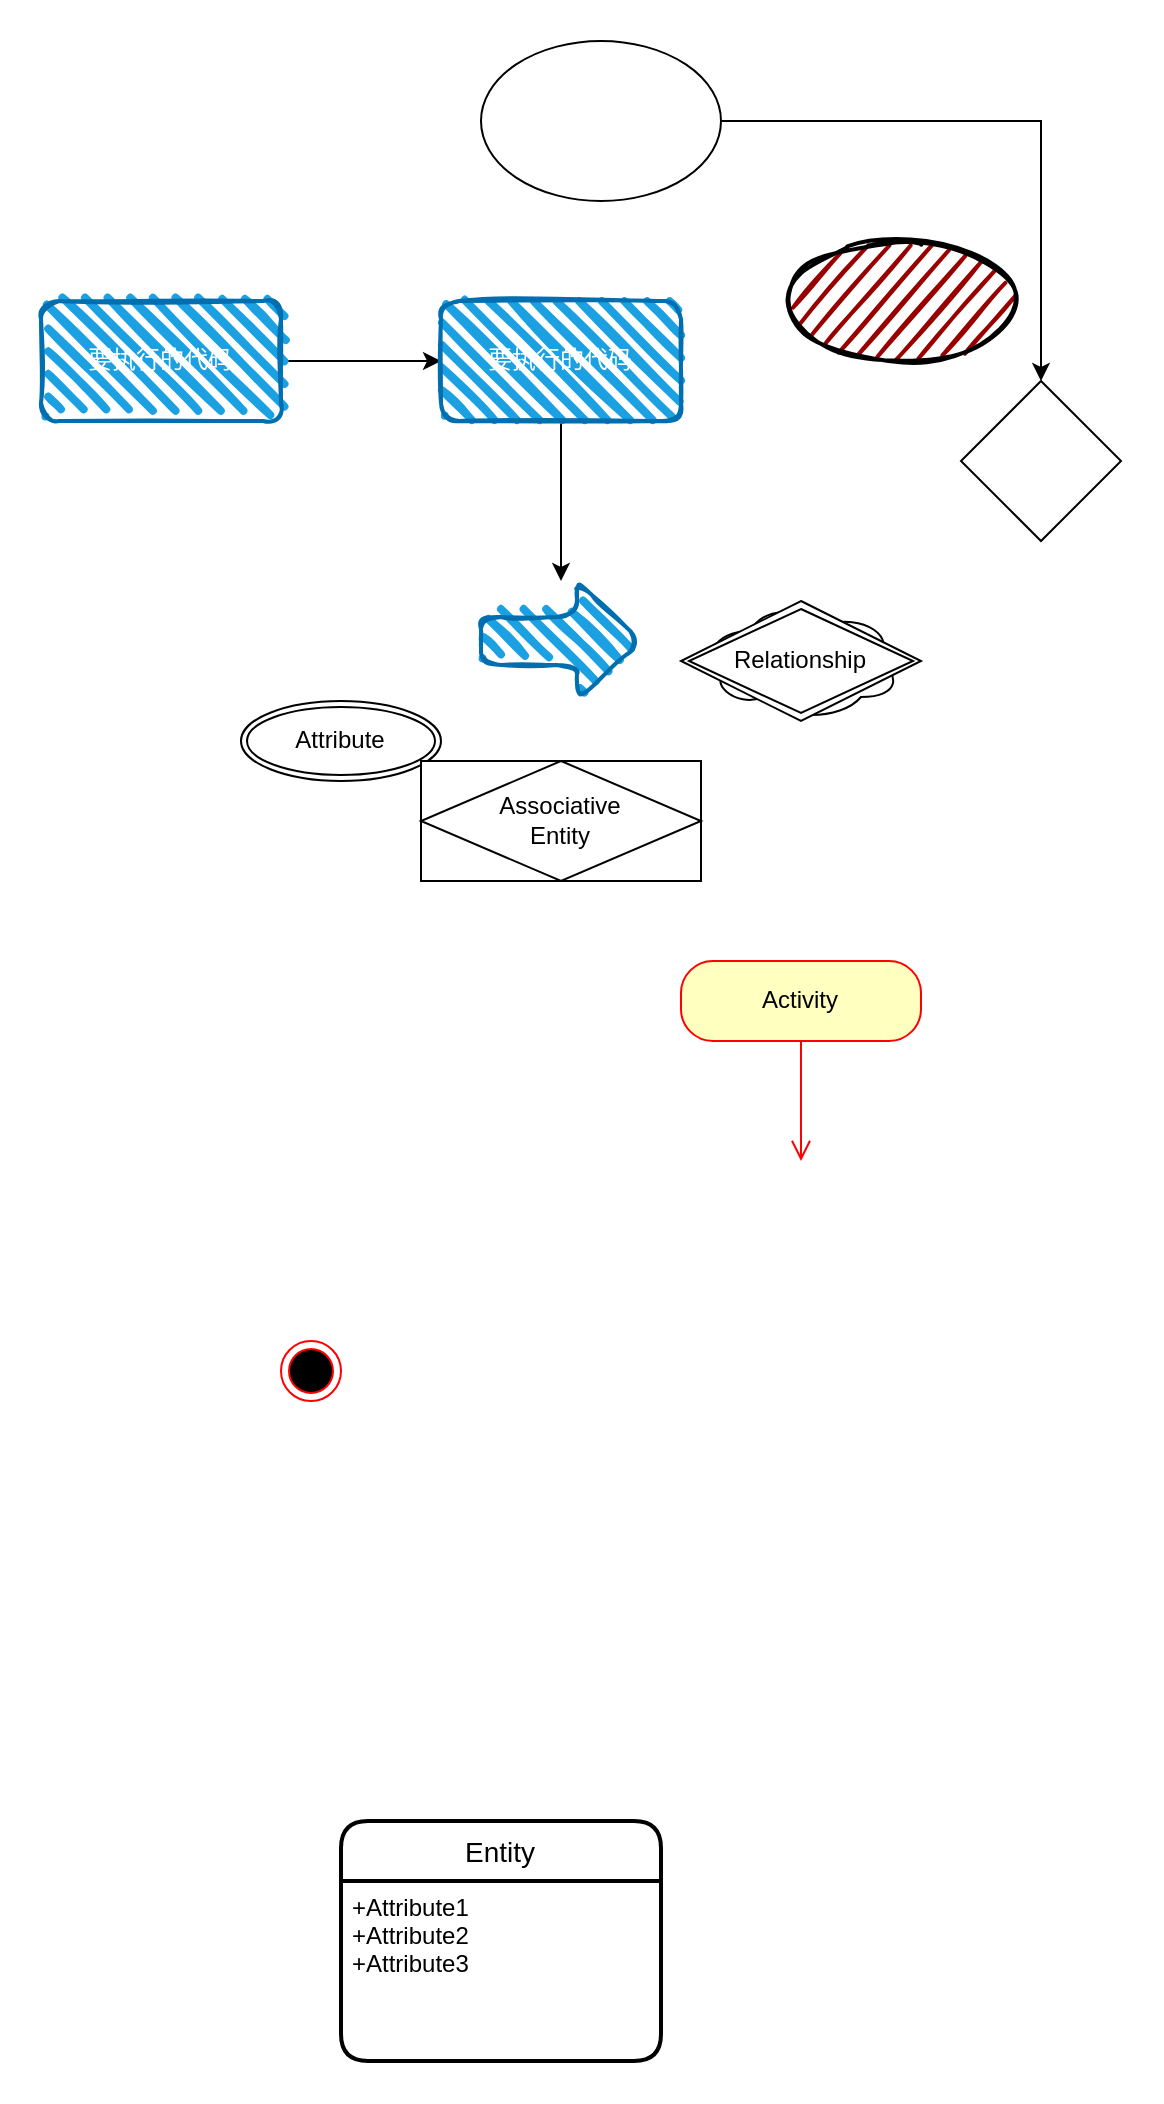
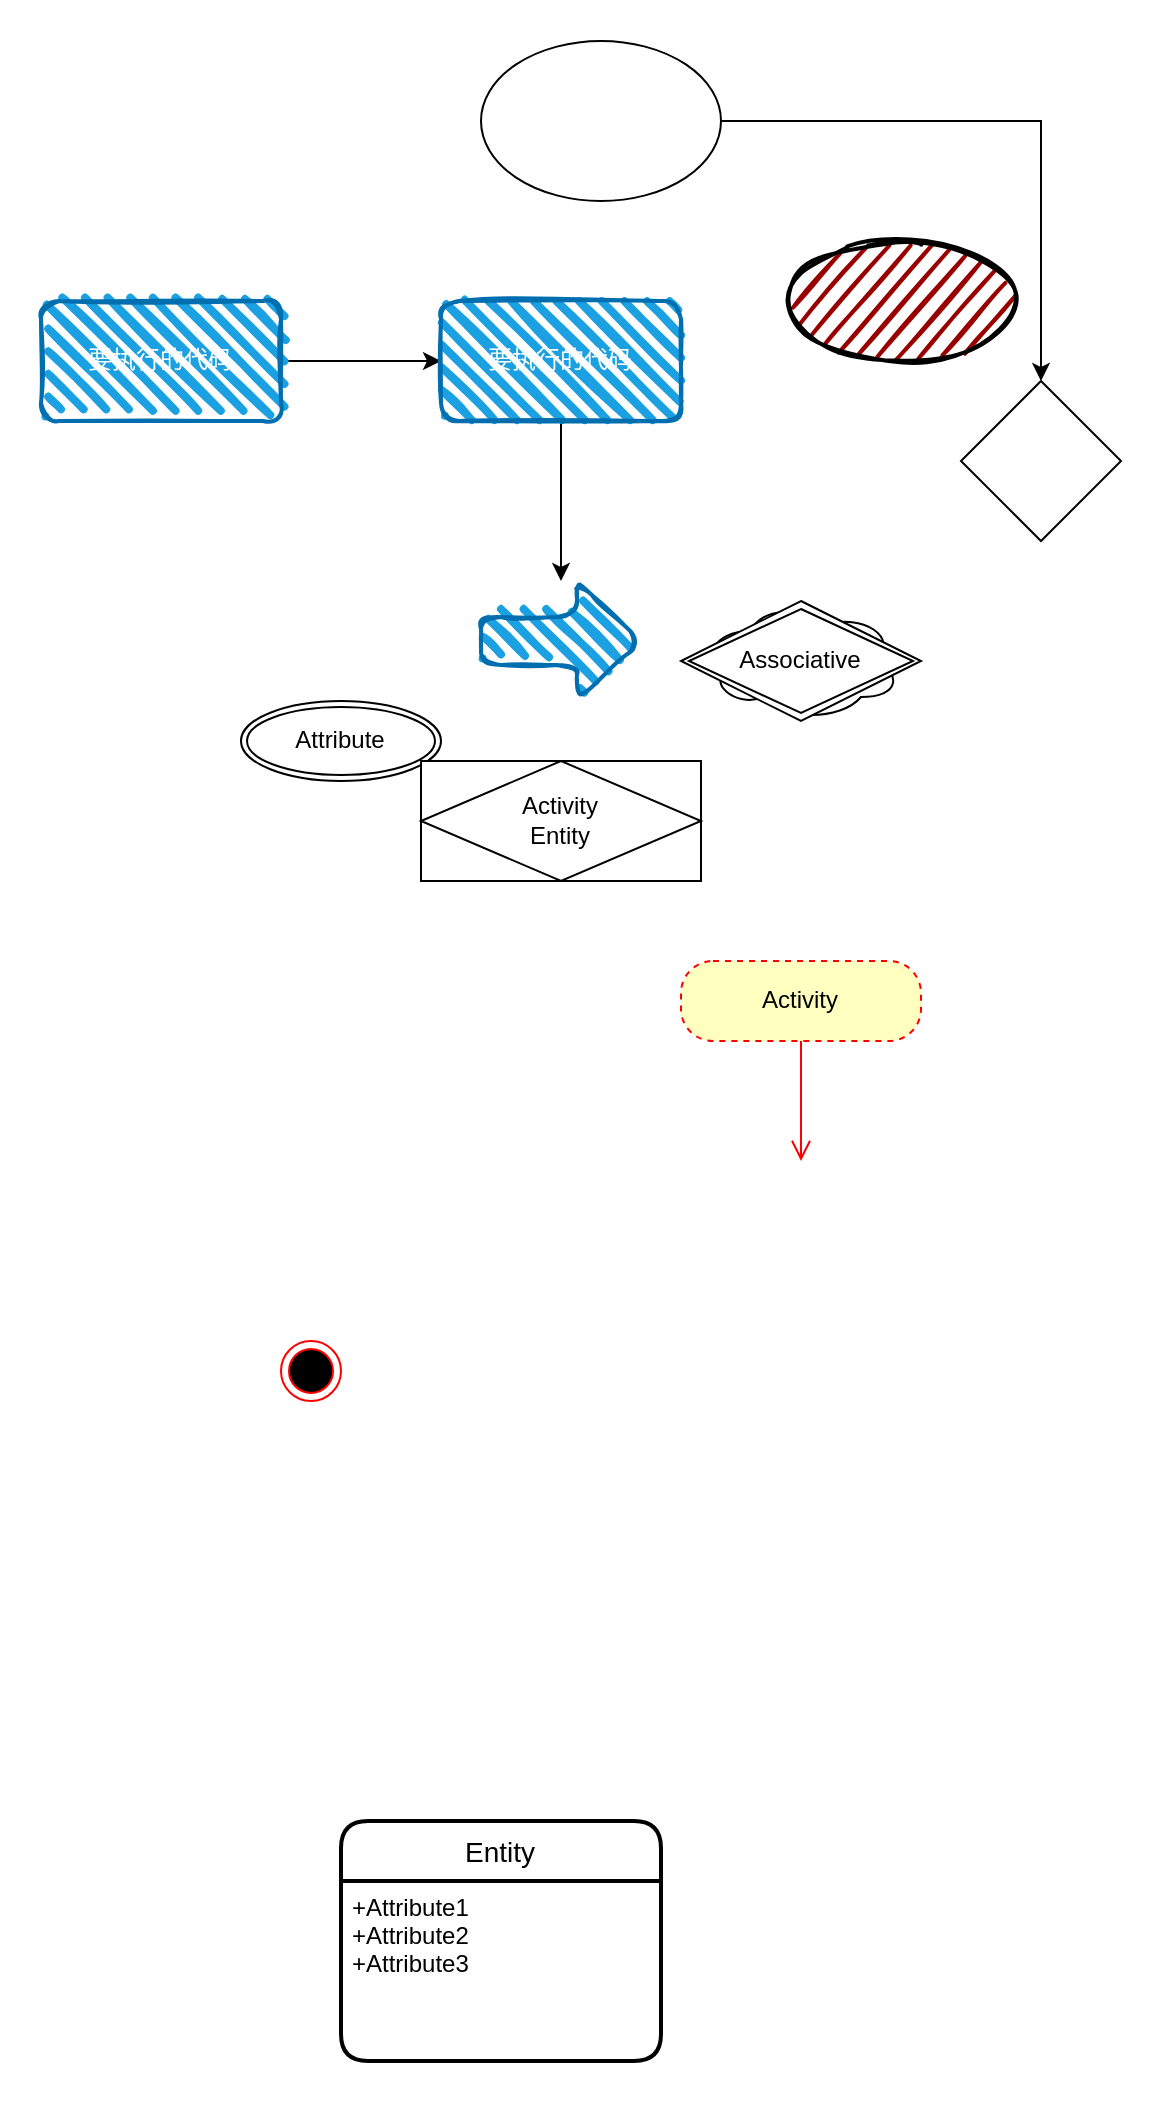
node "Relationship": label "Relationship" -> "Associative"
node "Associative Entity": label "Associative Entity" -> "Activity Entity"
node "Activity": style solid -> dashed
